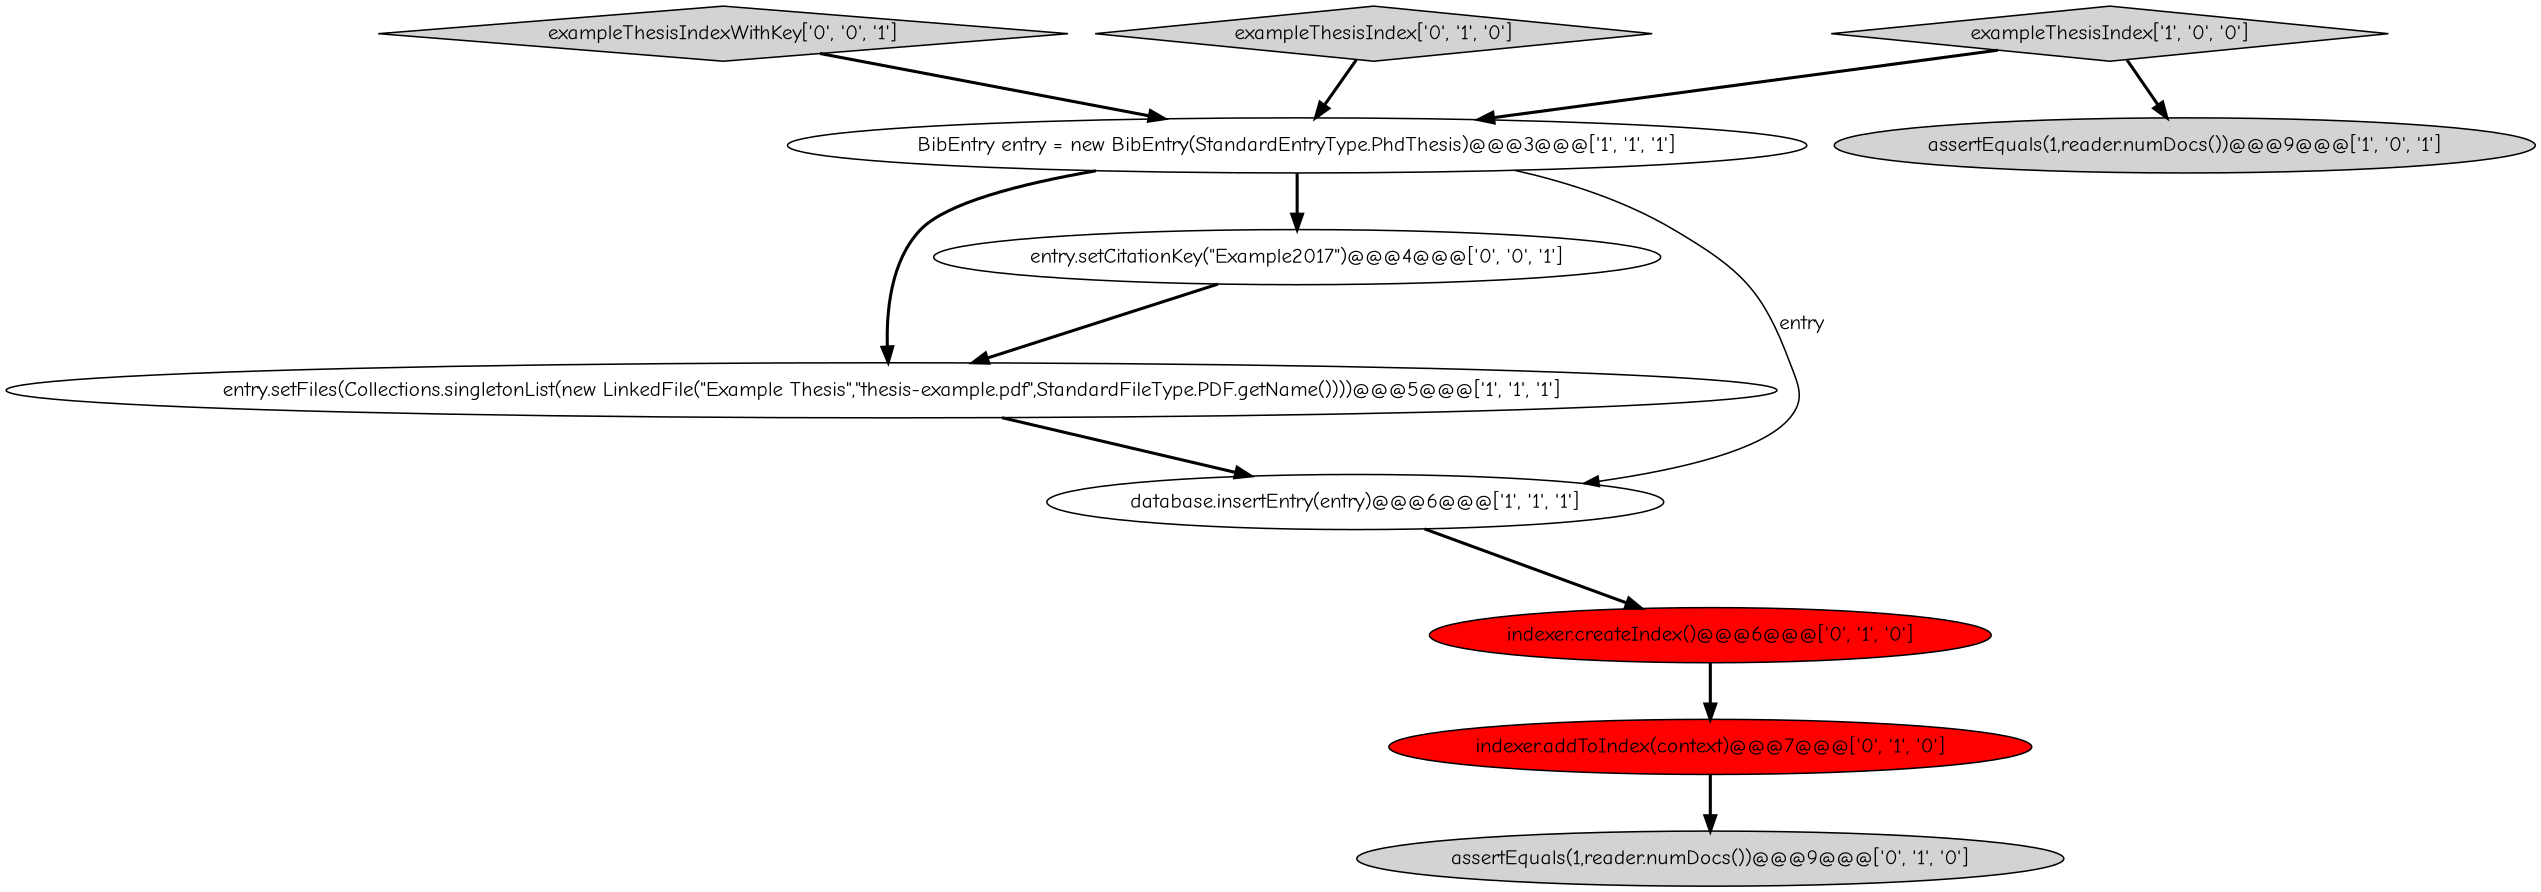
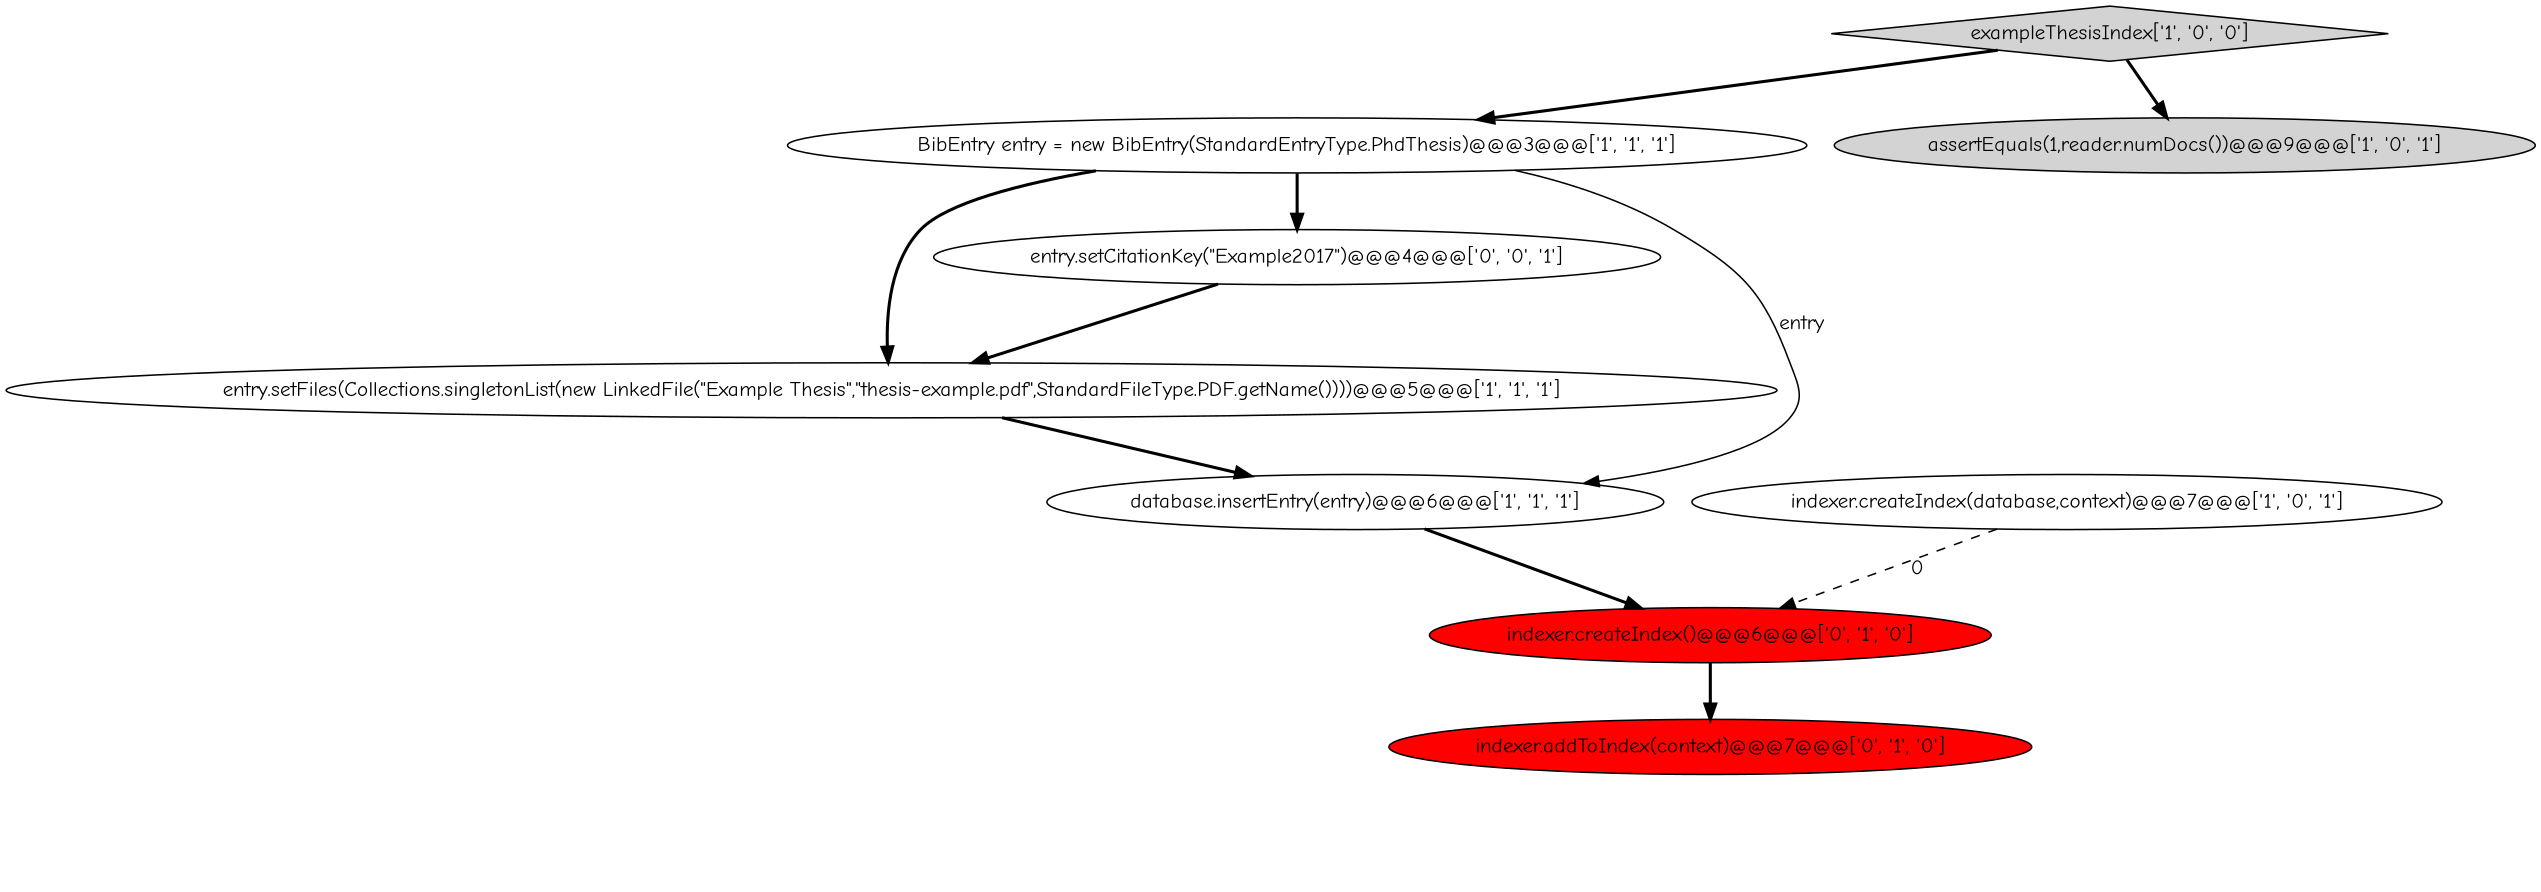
node "exampleThesisIndexWithKey['0', '0', '1']": removed
node "exampleThesisIndex['0', '1', '0']": removed
node "indexer.createIndex(database,context)@@@7@@@['1', '0', '1']": added
node "assertEquals(1,reader.numDocs())@@@9@@@['0', '1', '0']": removed
